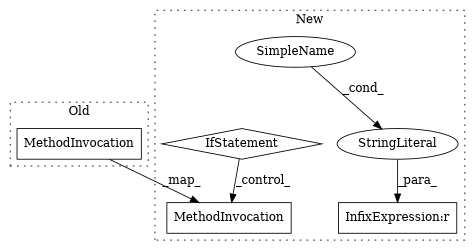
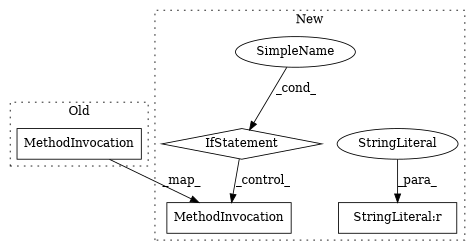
edge "SimpleName" -> "StringLiteral": now "SimpleName" -> "IfStatement"
node "InfixExpression:r": label "InfixExpression:r" -> "StringLiteral:r"
